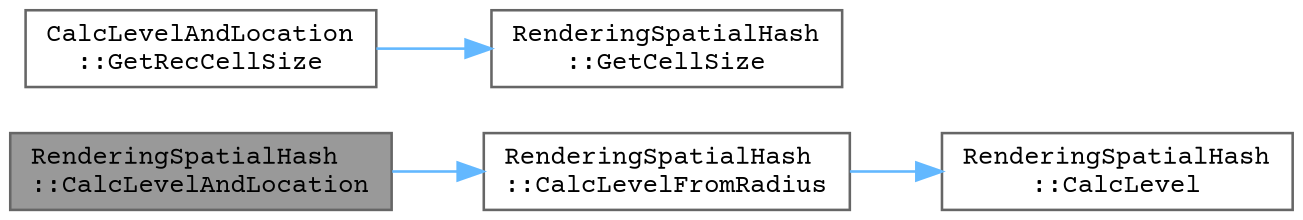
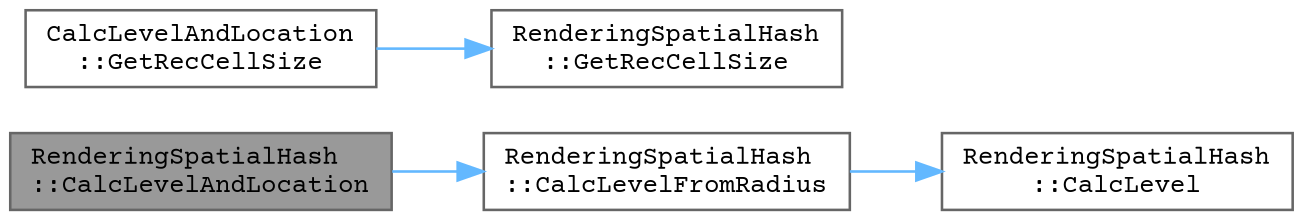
node "RenderingSpatialHash ::GetCellSize": label "RenderingSpatialHash ::GetCellSize" -> "RenderingSpatialHash ::GetRecCellSize"
